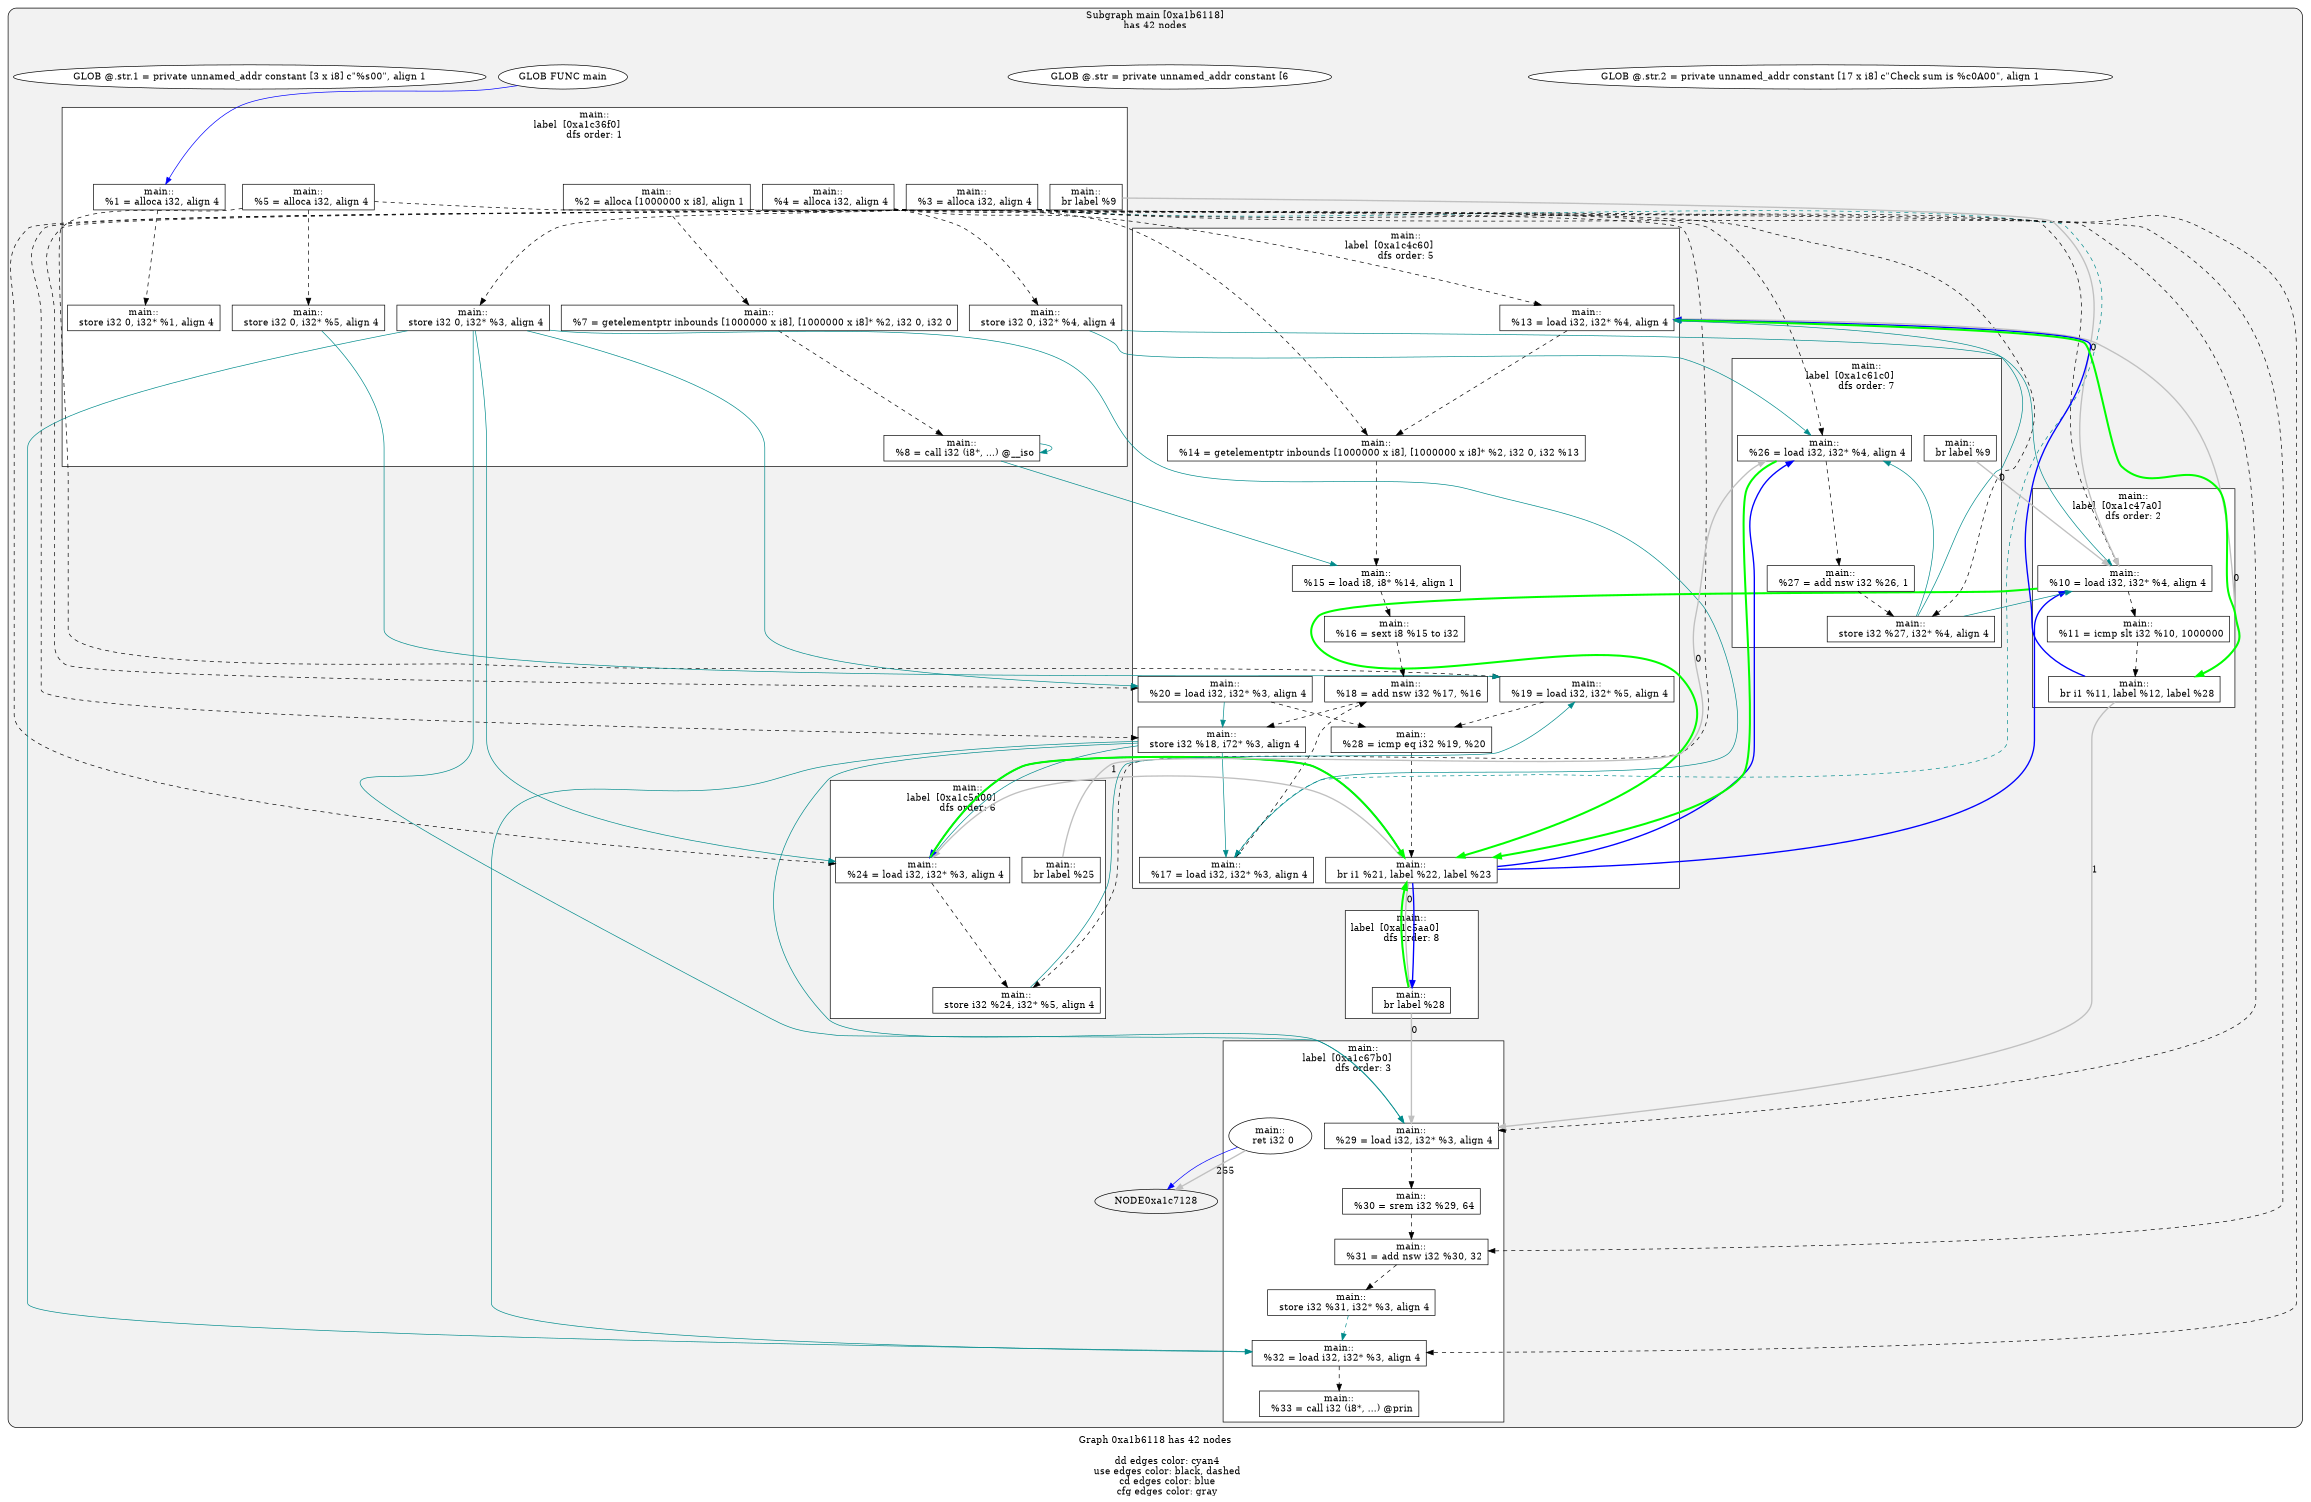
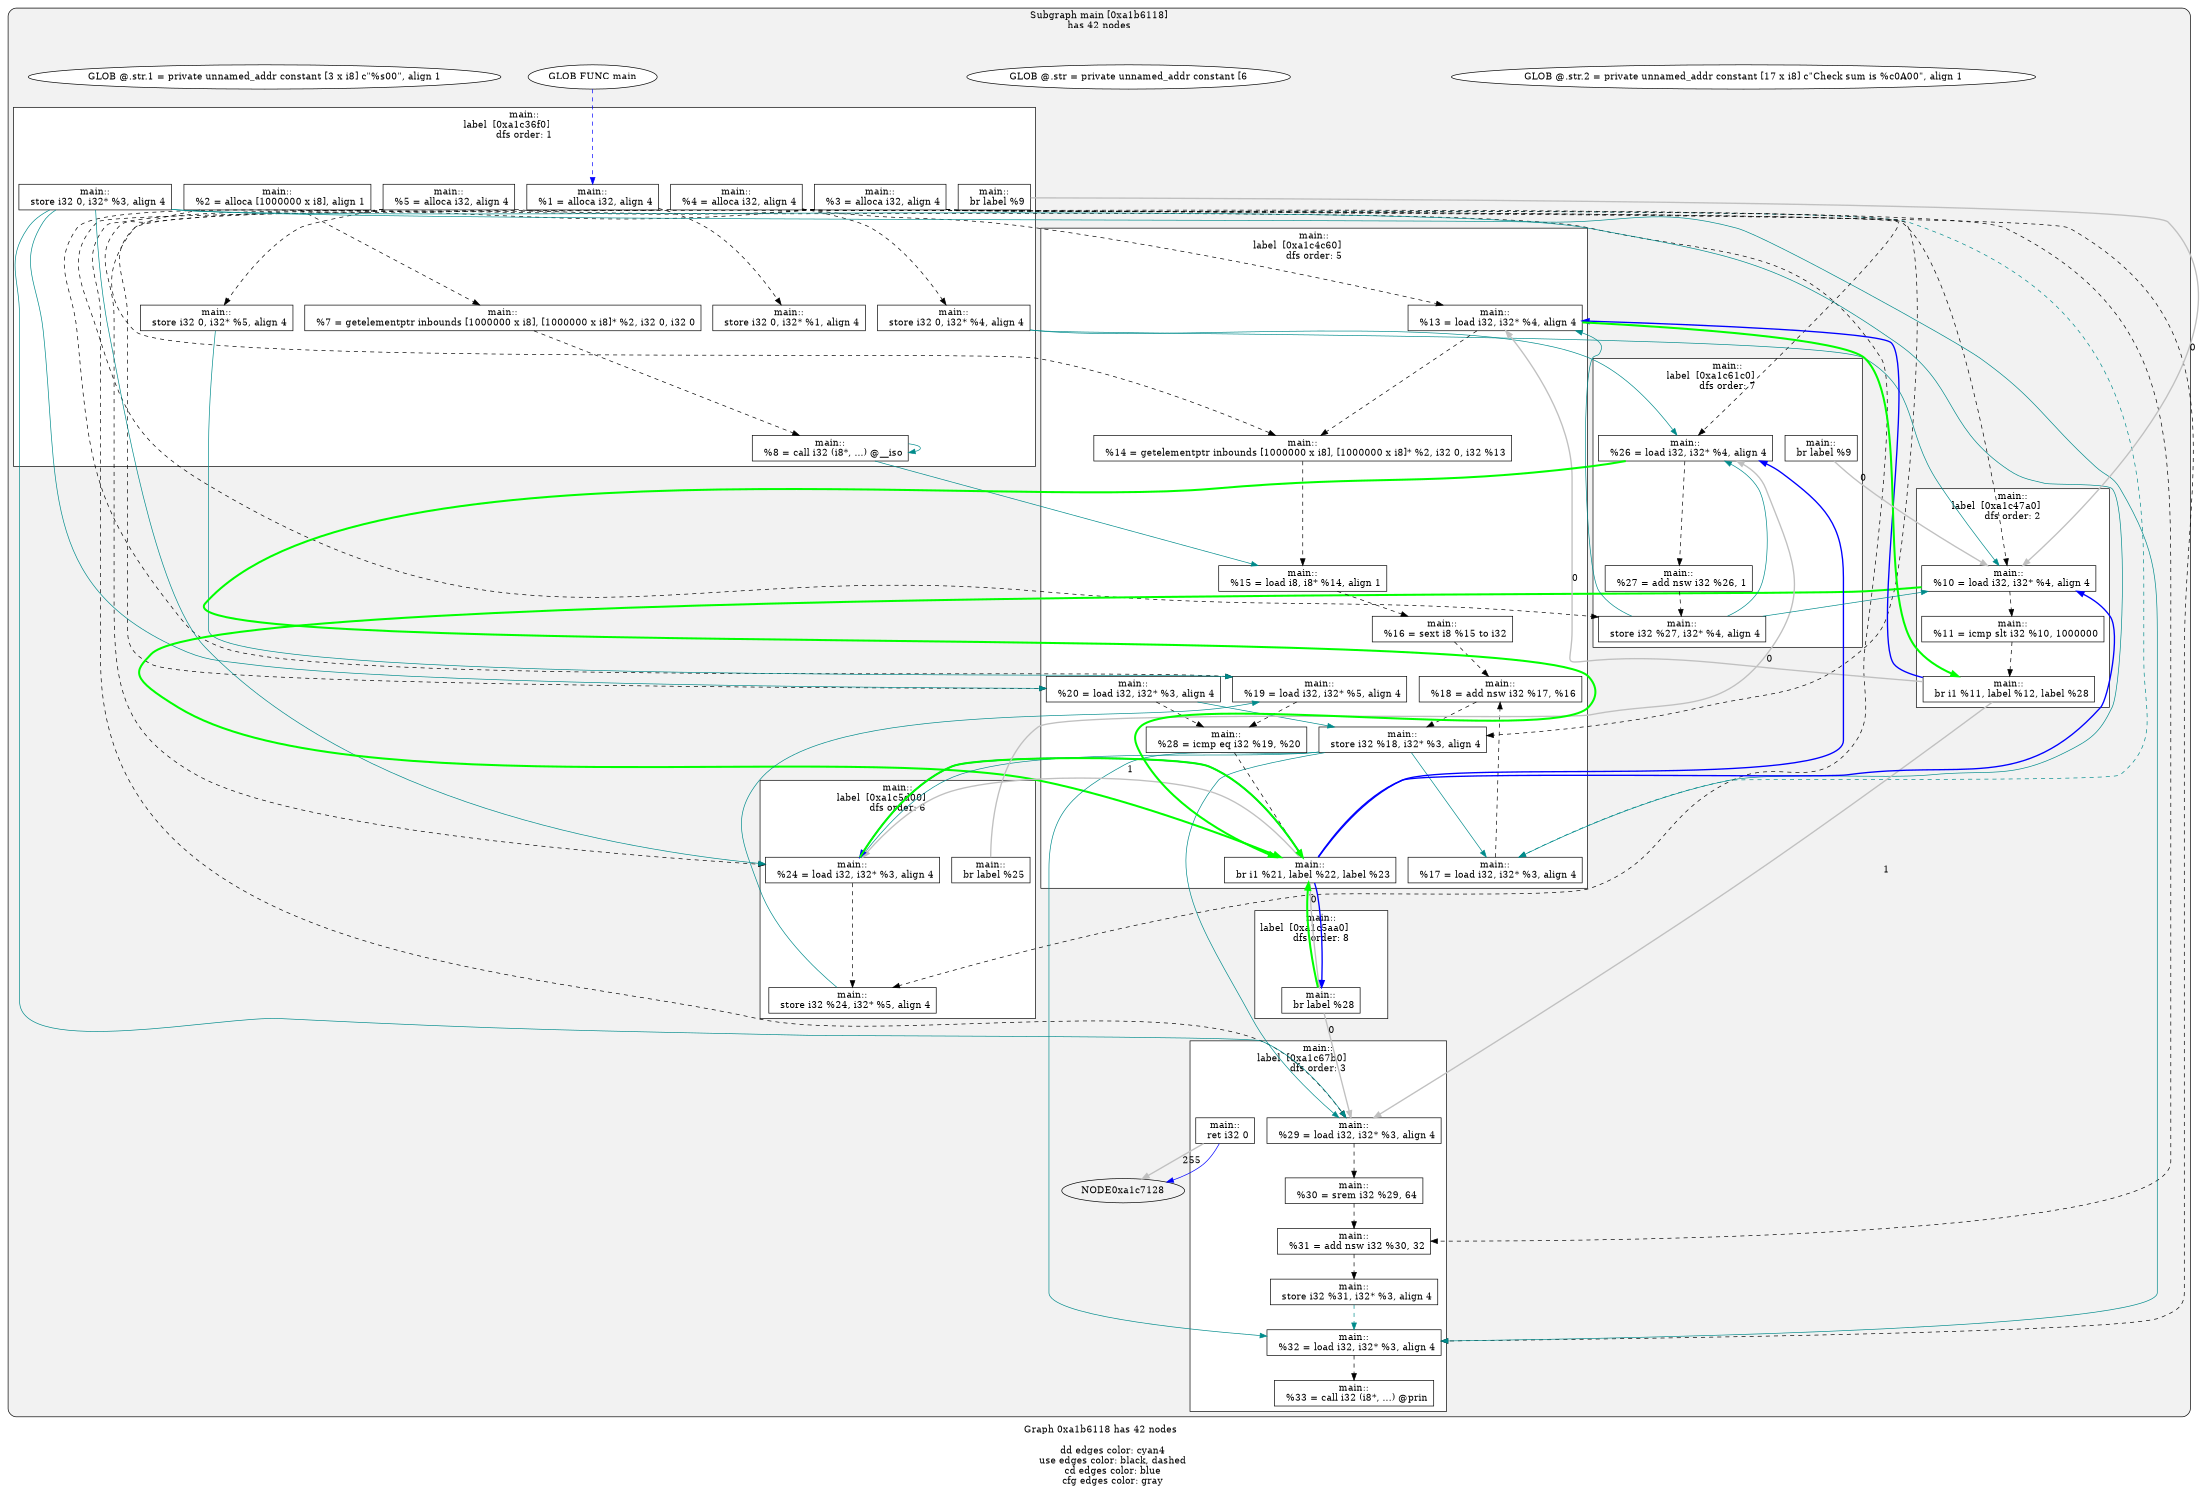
edge "GLOB FUNC main" -> "main:: %1 = alloca i32, align 4": style solid -> dashed
edge "main:: %3 = alloca i32, align 4" -> "main:: store i32 0, i32* %3, align 4": removed
node "main:: store i32 %18, i72* %3, align 4": label "main:: store i32 %18, i72* %3, align 4" -> "main:: store i32 %18, i32* %3, align 4"
node "main:: ret i32 0": shape ellipse -> box
